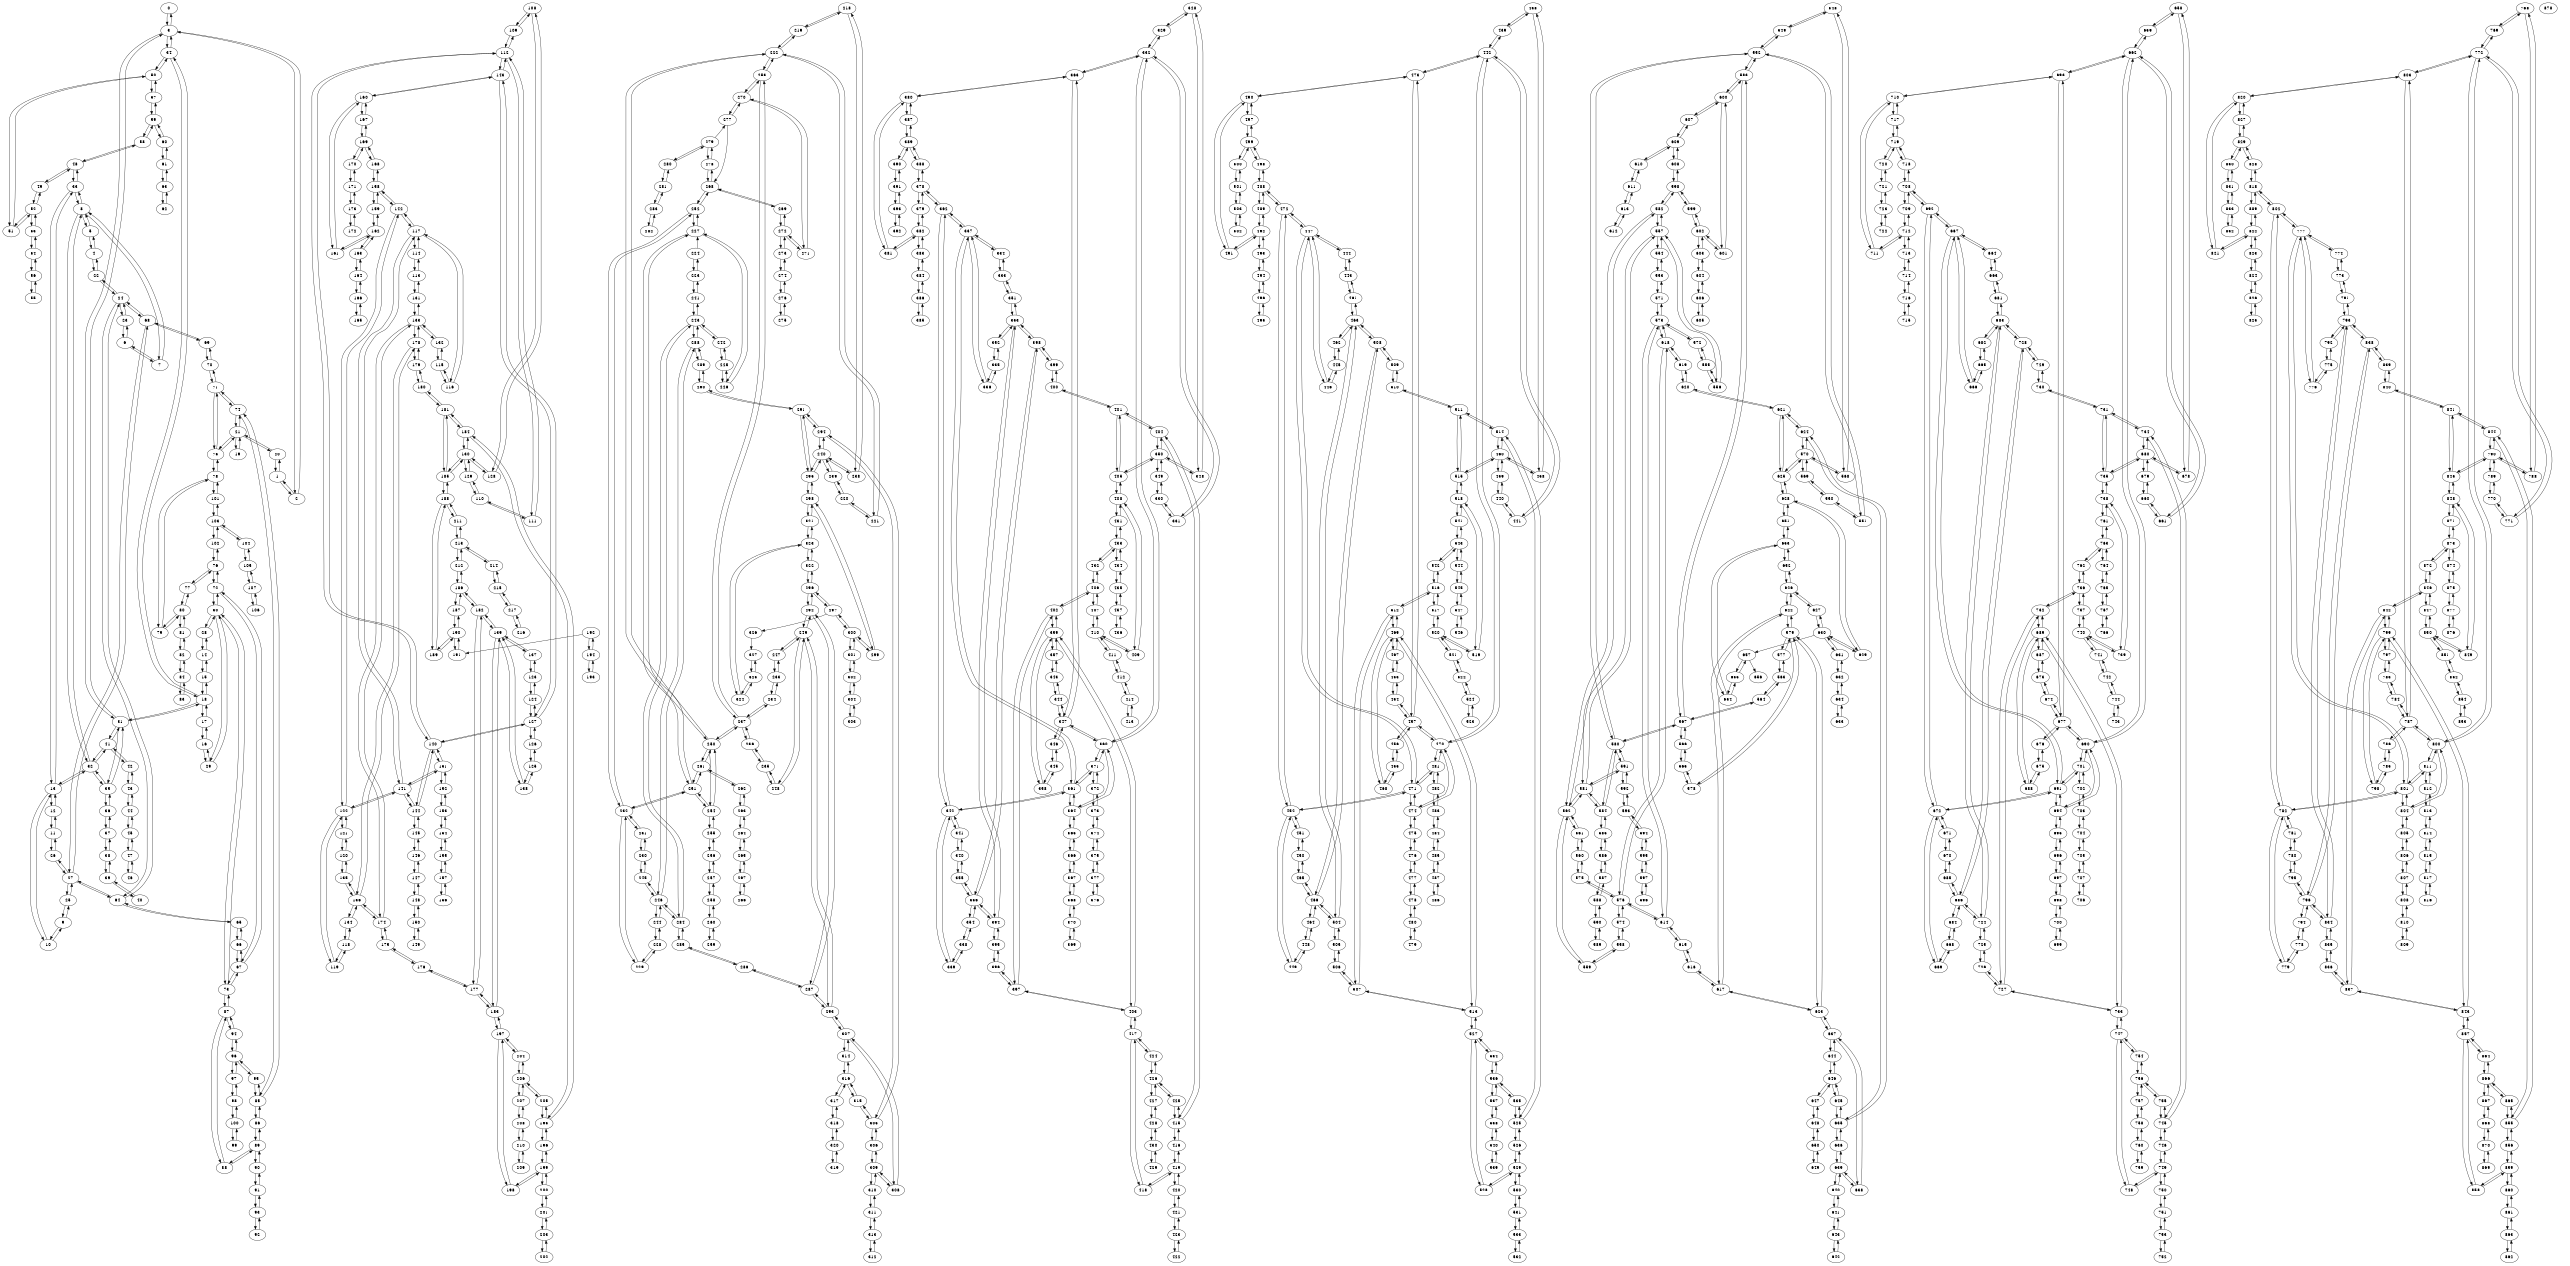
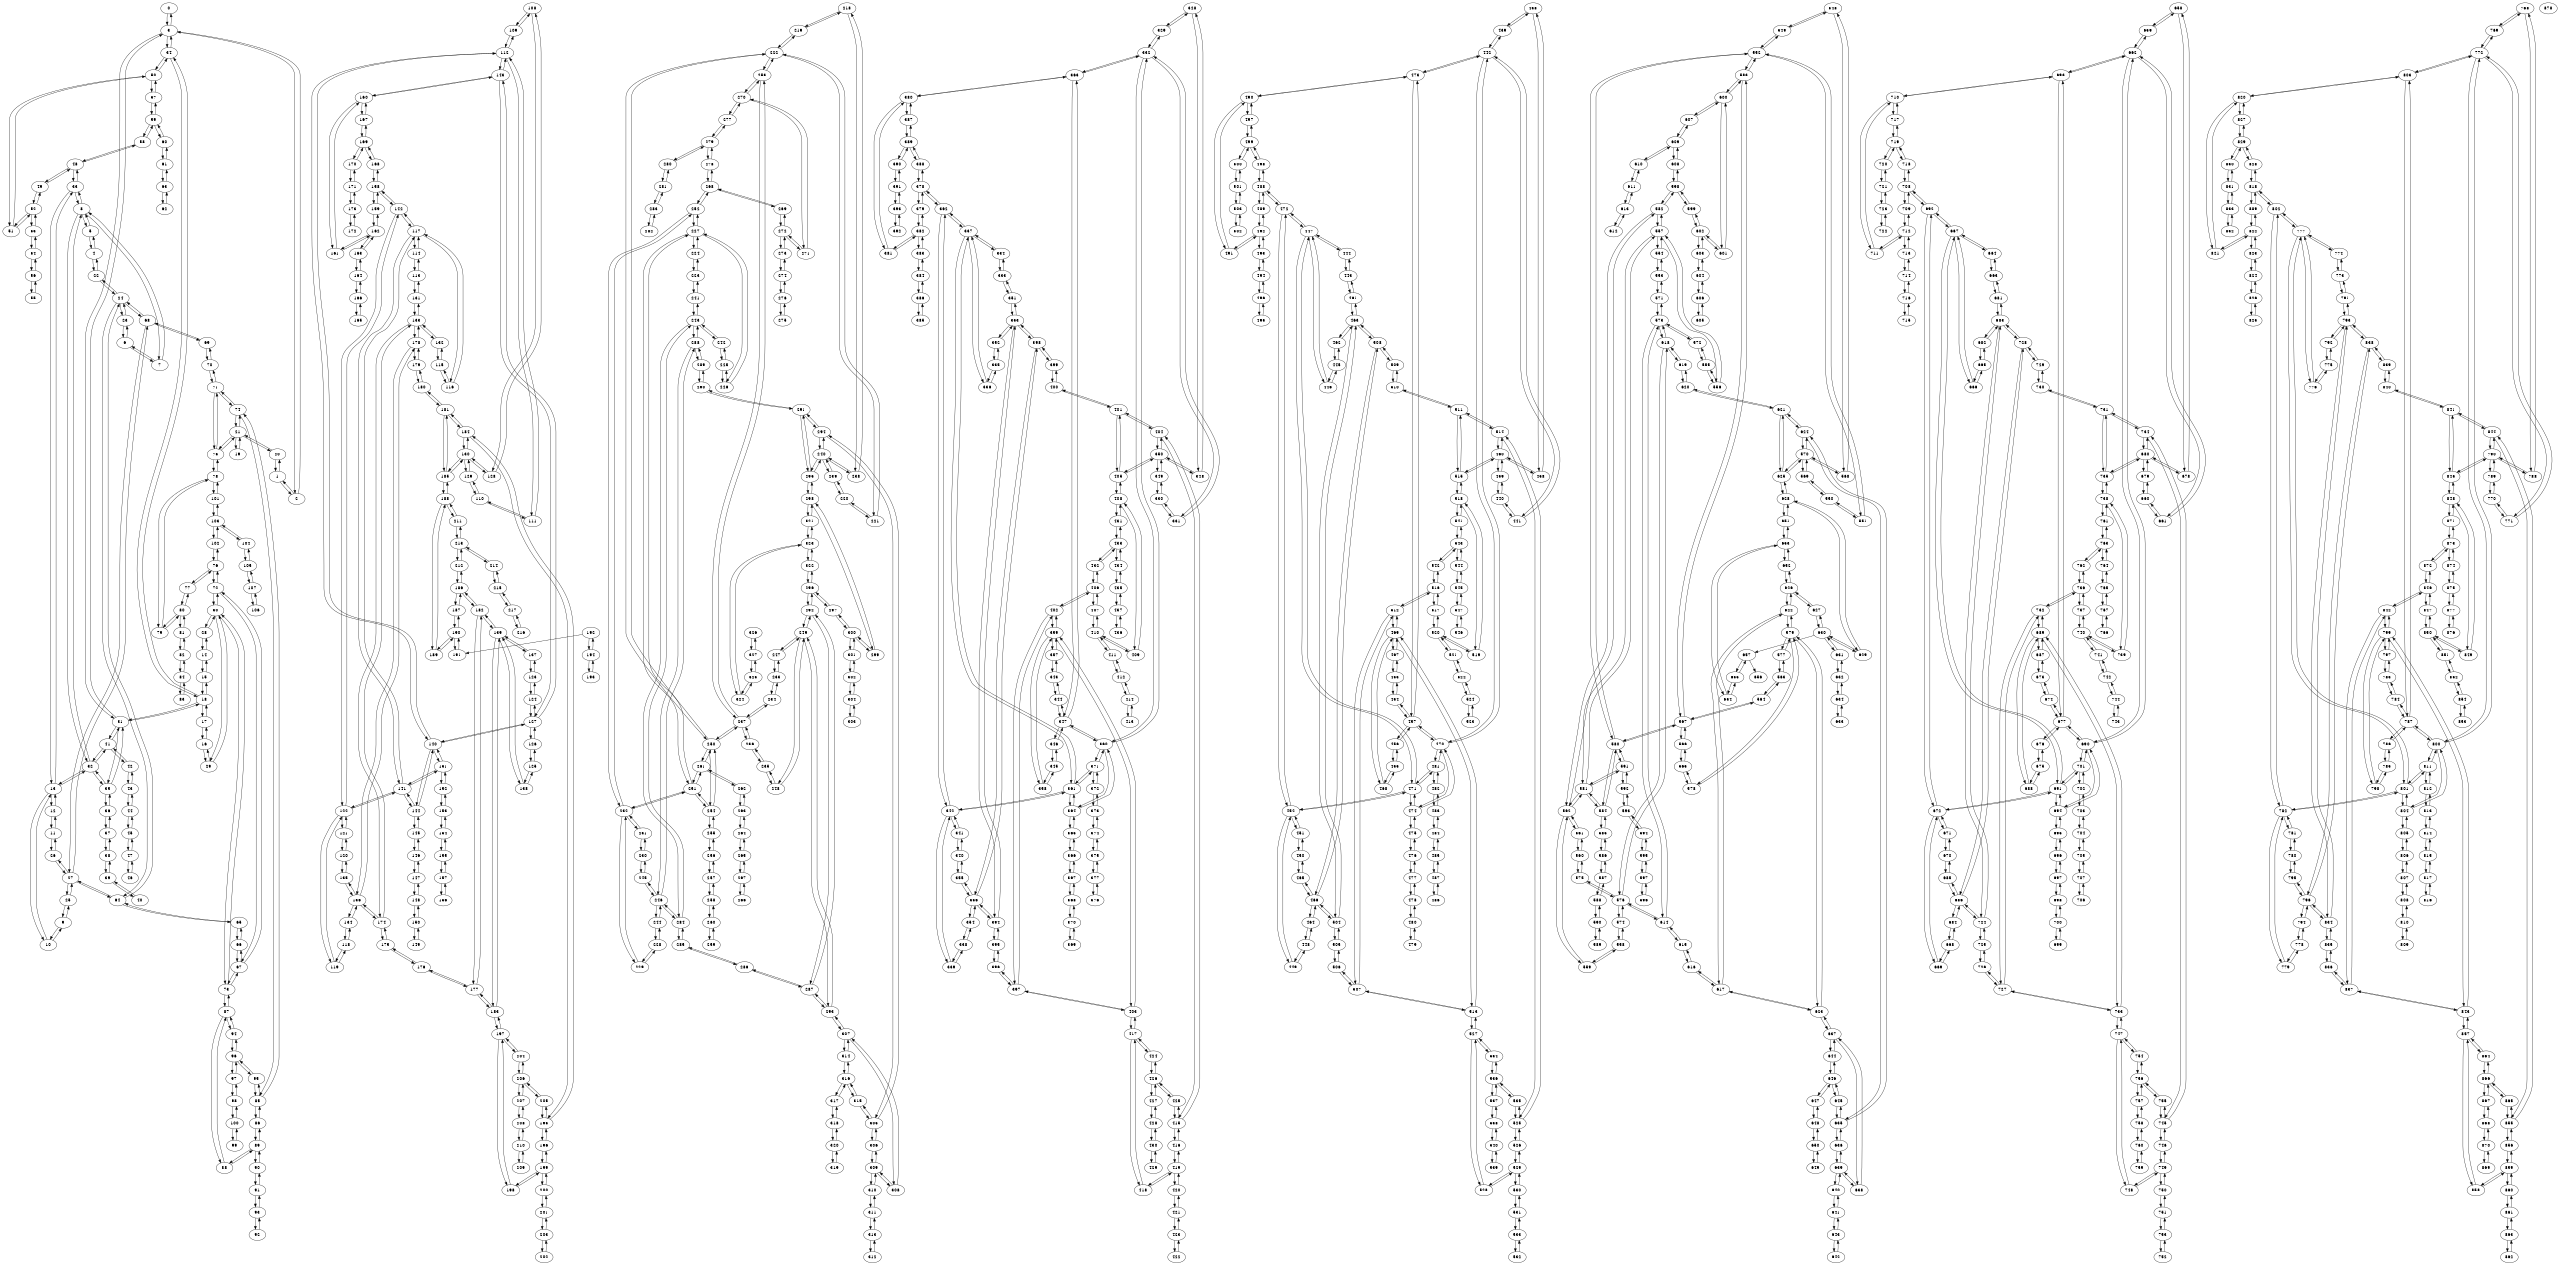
edge "277" -> "268": now "277" -> "279"
edge "227" -> "224": added
edge "297" -> "326": now "327" -> "326"
